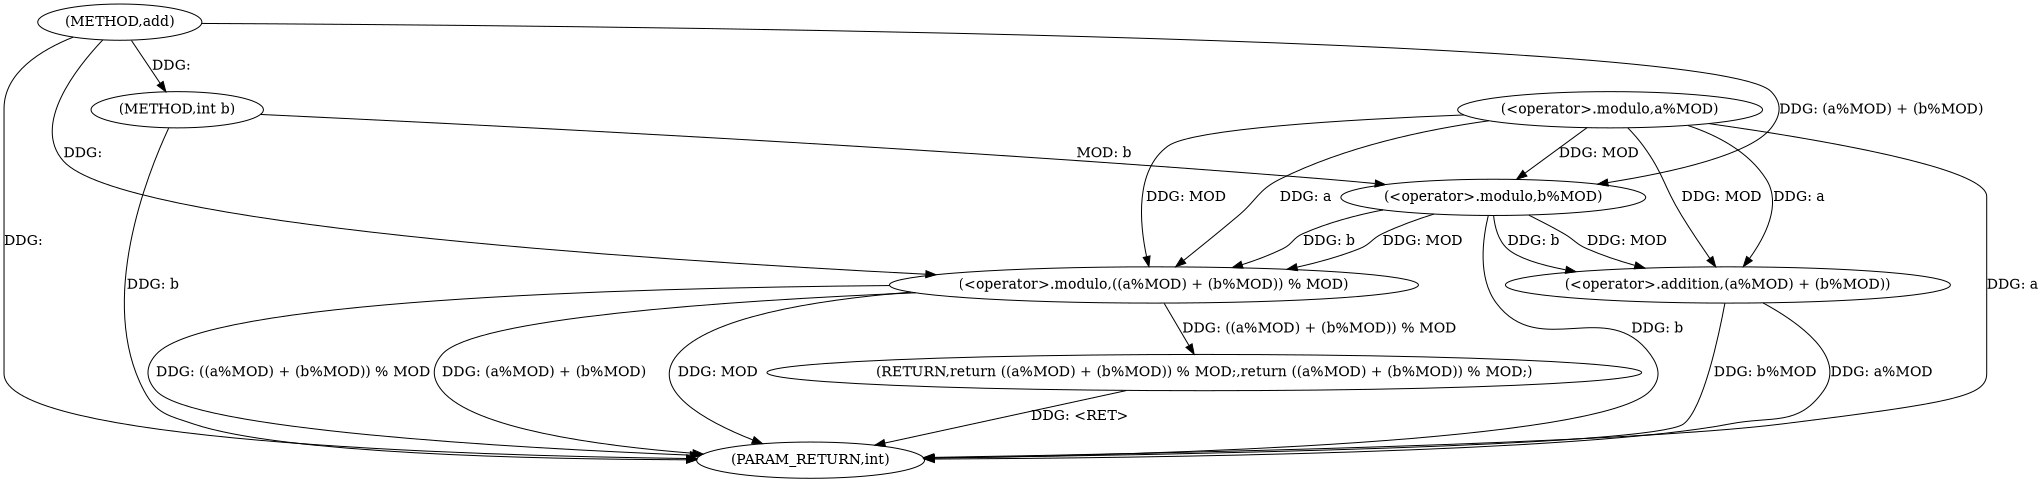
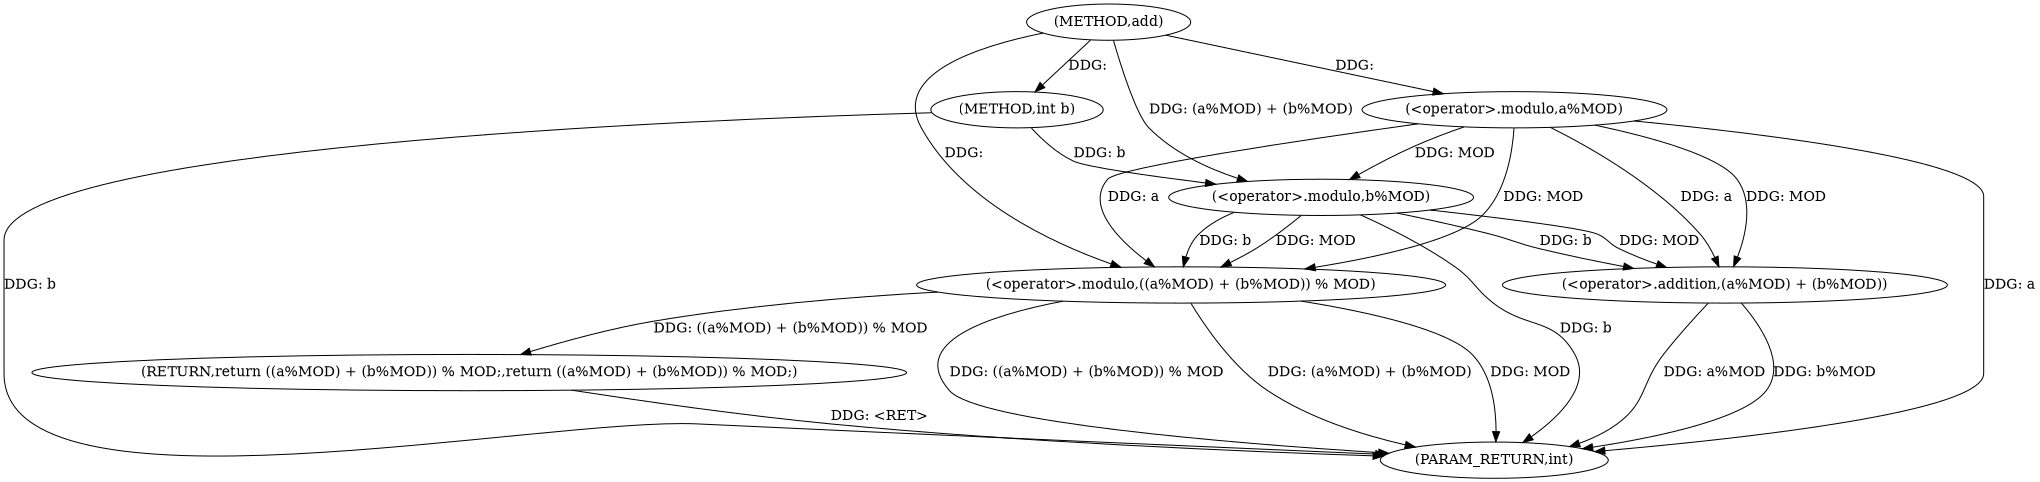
edge "(METHOD,int b)" -> "(<operator>.modulo,b%MOD)": label "MOD: b" -> "DDG: b"
edge "(METHOD,add)" -> "(PARAM_RETURN,int)": now "(METHOD,add)" -> "(<operator>.modulo,a%MOD)"
